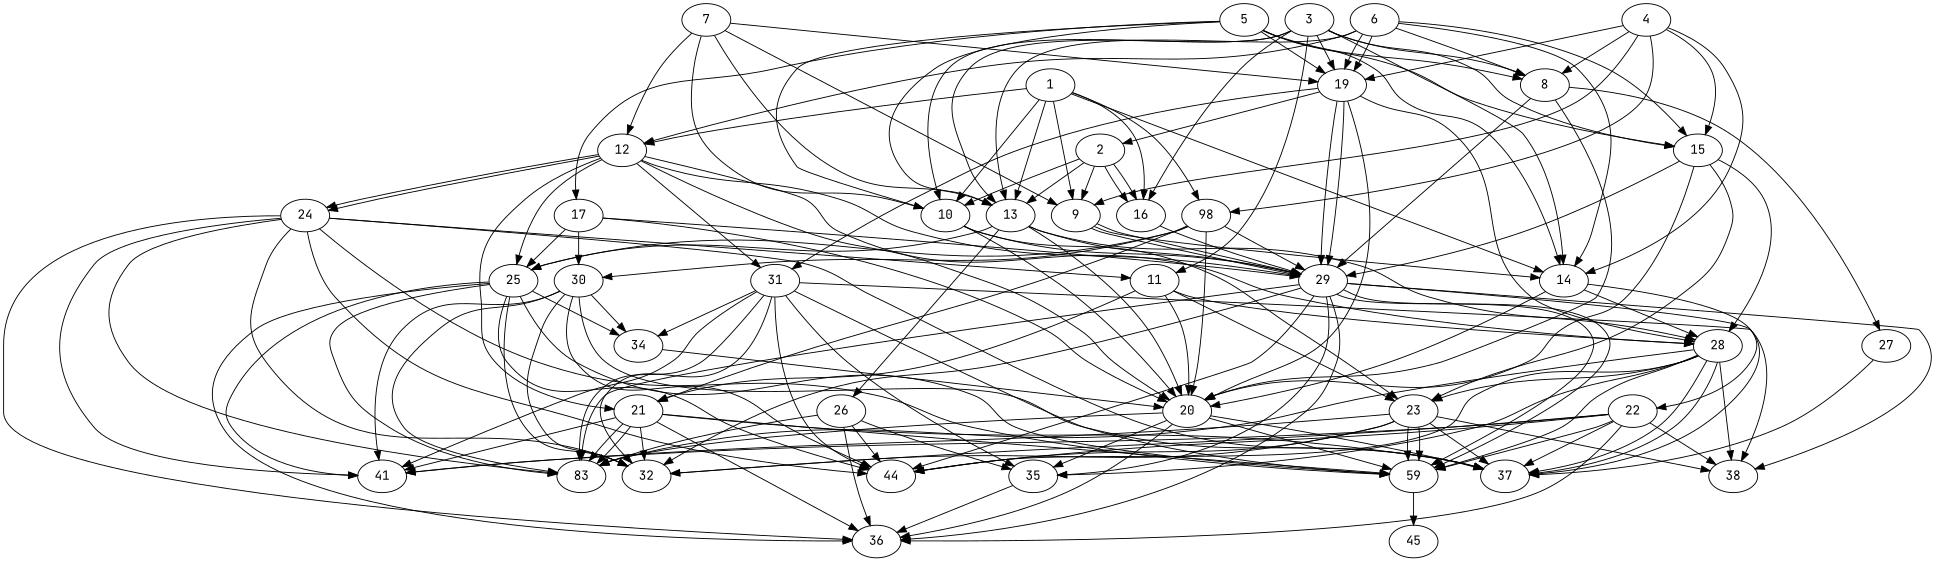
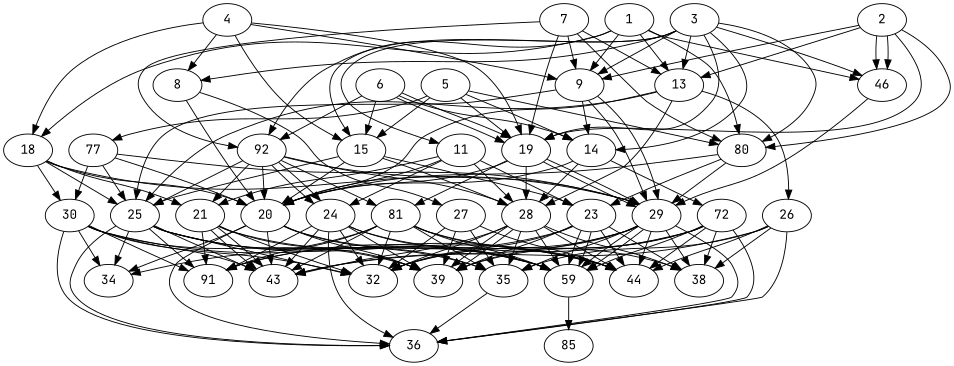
edge "6" -> "13": removed
edge "3" -> "9": added
edge "6" -> "8": removed
edge "5" -> "8": removed
edge "5" -> "13": removed
edge "9" -> "25": added
edge "19" -> "2": reversed
node "12": label "12" -> "92"
edge "4" -> "14": removed
edge "8" -> "29": removed
edge "1" -> "14": removed
node "17": label "17" -> "77"
node "10": label "10" -> "80"
node "16": label "16" -> "46"
node "98": label "98" -> "18"
edge "15" -> "29": now "15" -> "25"
edge "27" -> "35": added
edge "26" -> "38": added
edge "27" -> "32": added
edge "27" -> "44": added
edge "25" -> "35": added
edge "24" -> "11": reversed
edge "13" -> "29": removed
node "31": label "31" -> "81"
edge "28" -> "23": now "28" -> "32"
edge "34" -> "20": reversed
node "22": label "22" -> "72"
edge "21" -> "36": now "30" -> "36"
node "41": label "41" -> "91"
node "83": label "83" -> "43"
node "37": label "37" -> "39"
node "45": label "45" -> "85"
